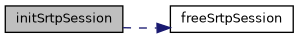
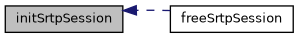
edge "initSrtpSession" -> "freeSrtpSession": reversed
